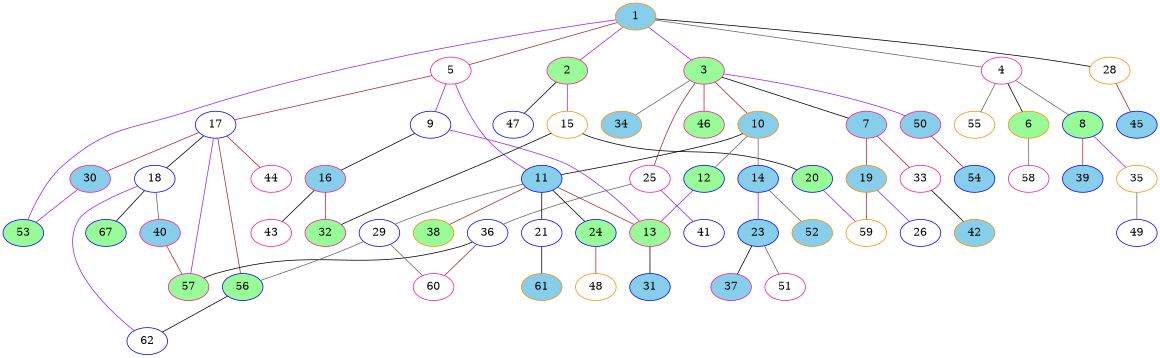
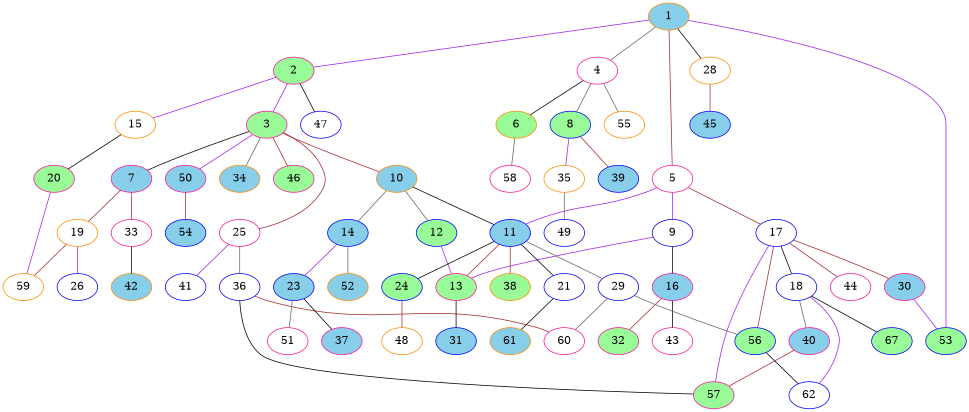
edge "1" -- "3": now "2" -- "3"
edge "15" -- "32": removed
node "20": color blue -> deeppink
node "19": fillcolor skyblue -> white
